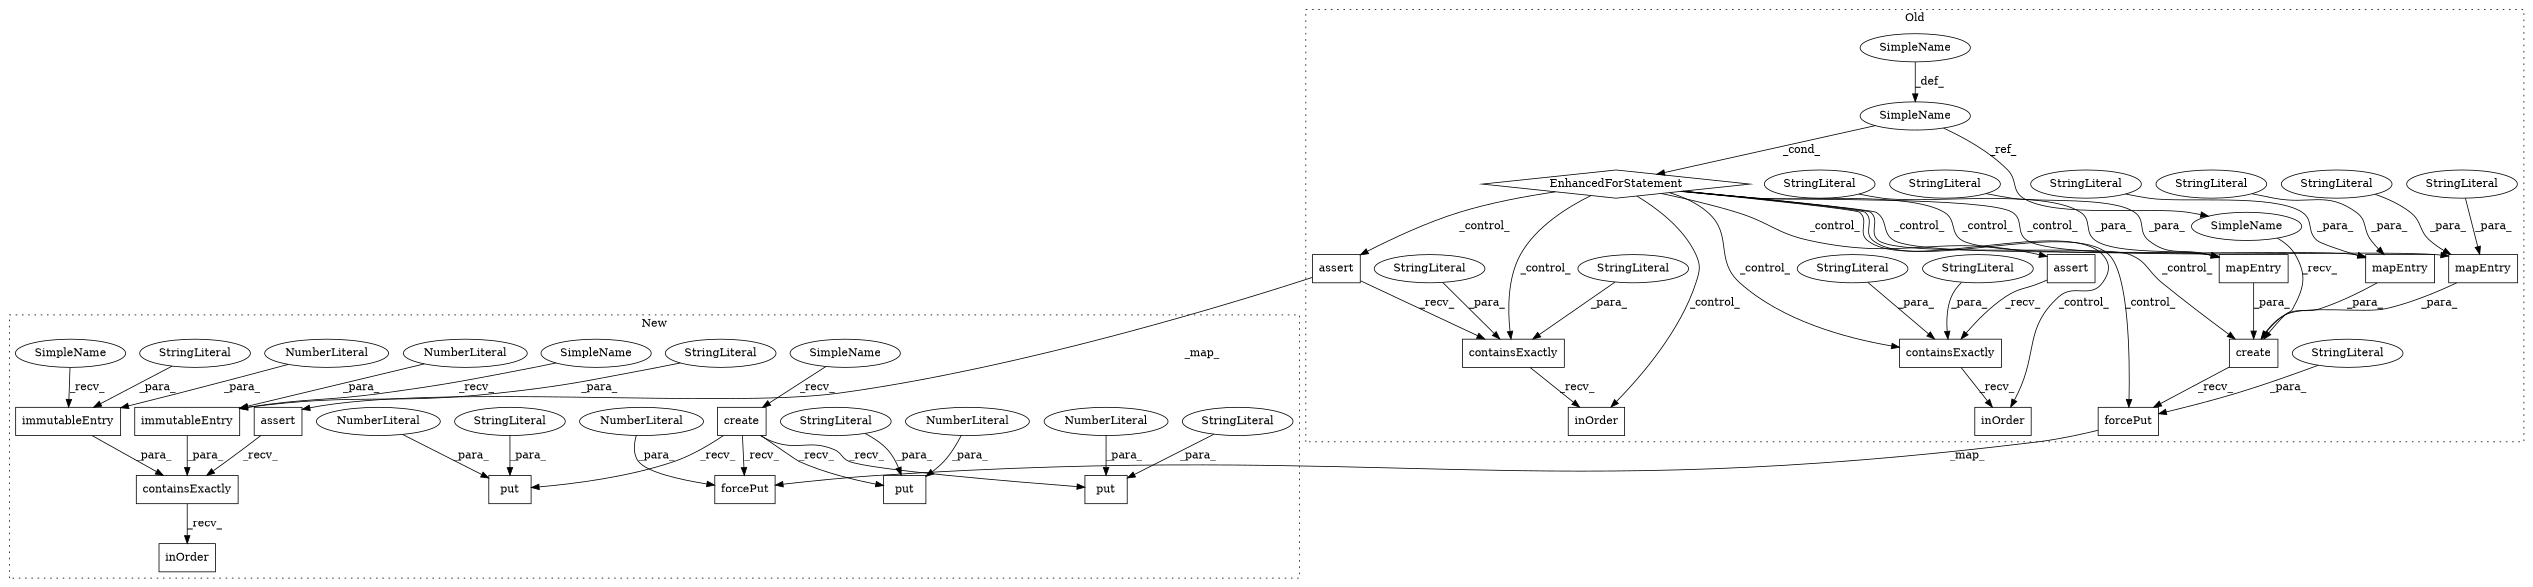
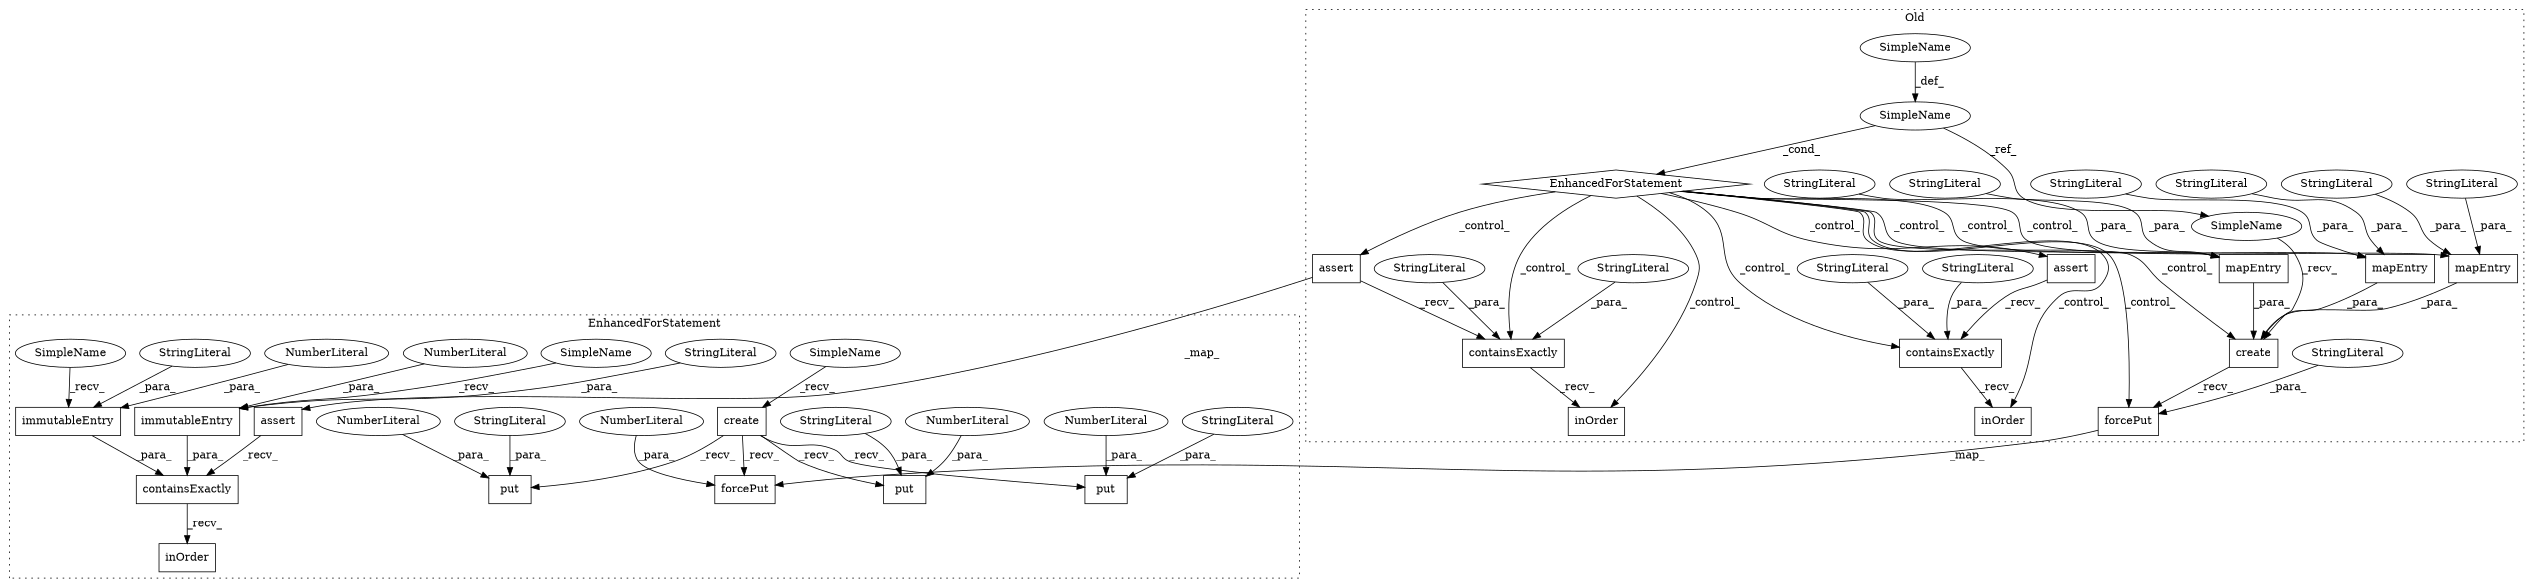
cluster "New": label "New" -> "EnhancedForStatement"
